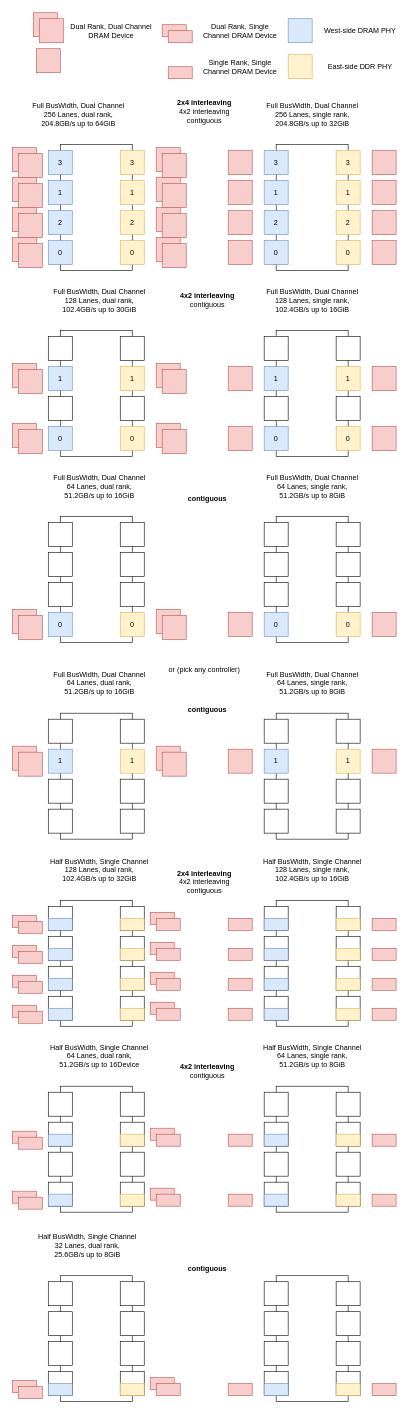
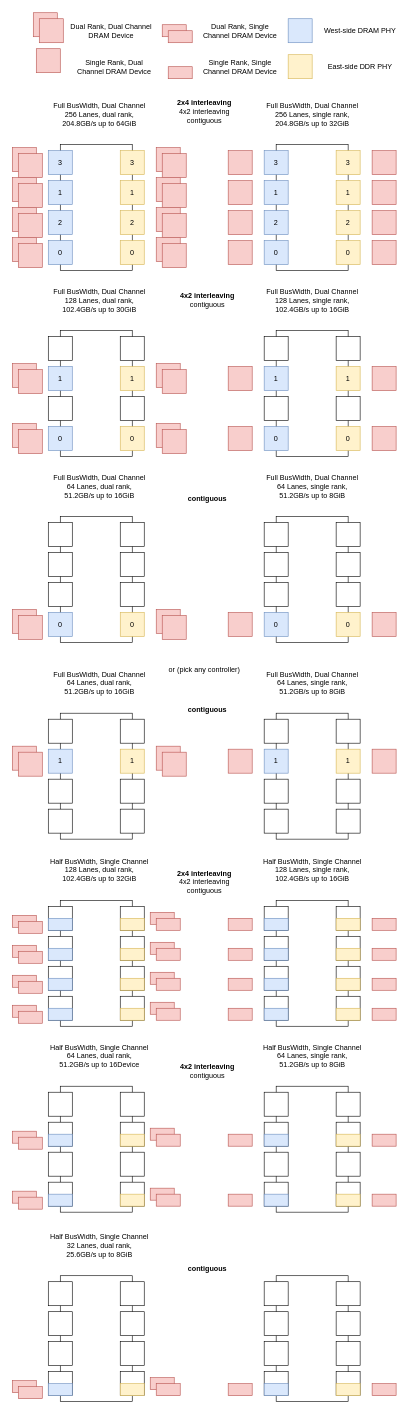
node "Single Rank, Dual Channel DRAM Device": added
node "Full BusWidth, Dual Channel 256 Lanes, dual rank, 204.8GB/s up to 64GiB": moved (78, 114) -> (99, 114)
node "Half BusWidth, Single Channel 32 Lanes, dual rank, 25.6GB/s up to 8GiB": moved (87, 1246) -> (99, 1246)
